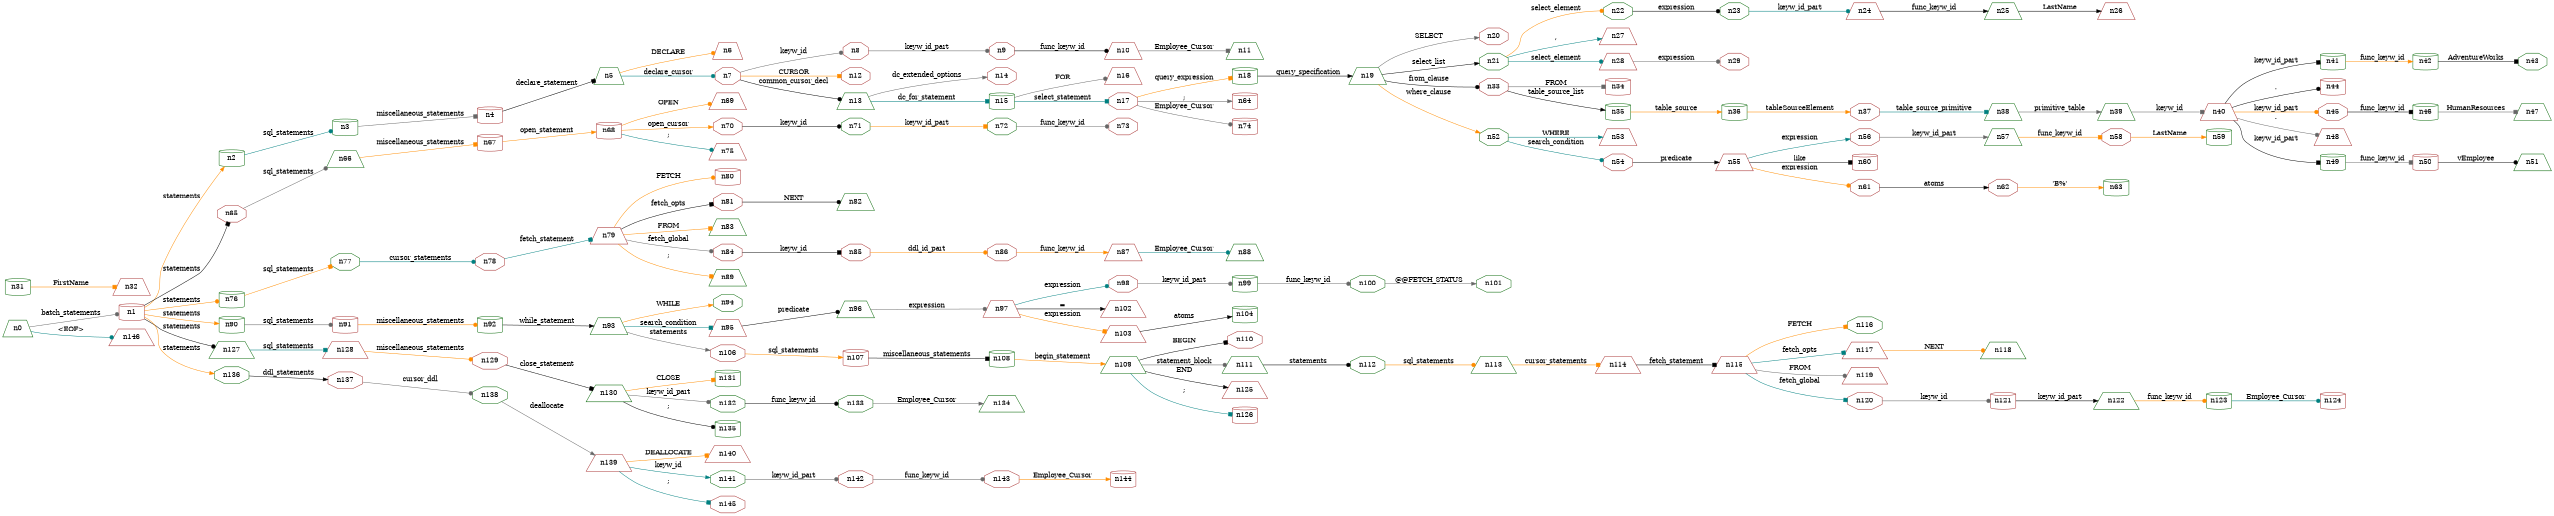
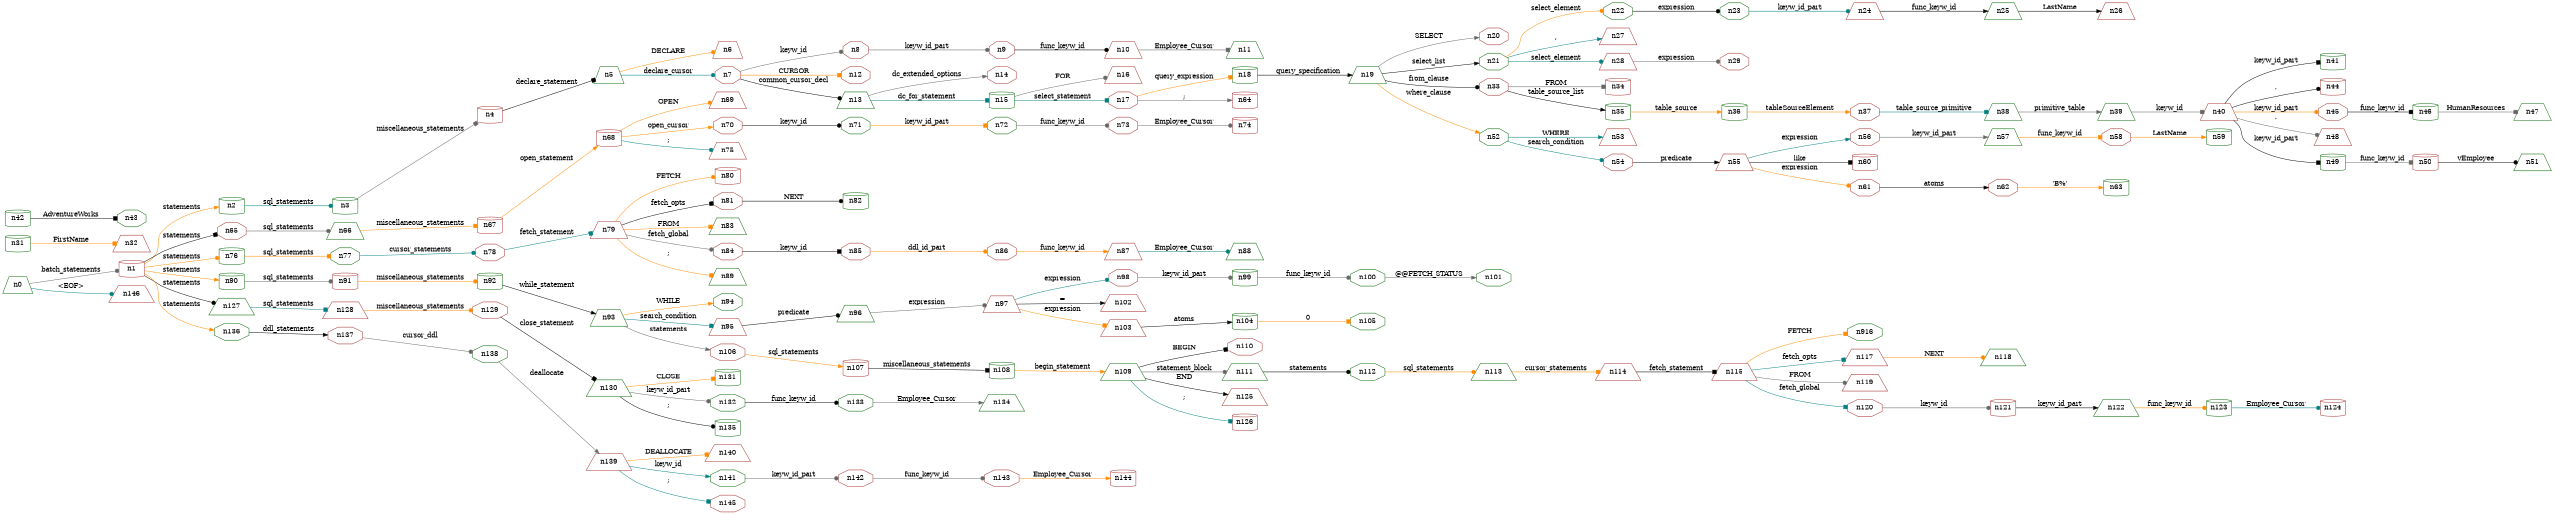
edge "n41" -> "n42": removed, label "func_keyw_id"
edge "n17" -> "n74": now "n73" -> "n74"
node "n82": shape trapezium -> cylinder
node "n105": added
node "n116": label "n116" -> "n916"
